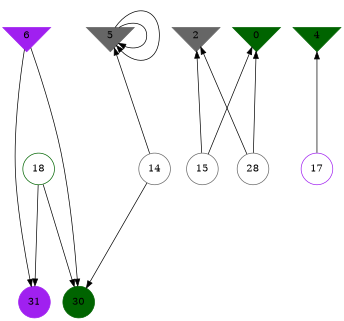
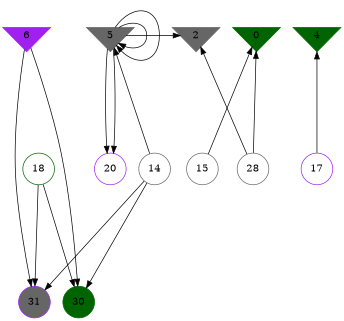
edge "15" -> "2": now "5" -> "2"
node "20": added
edge "14" -> "31": added
node "31": fillcolor purple -> gray40
